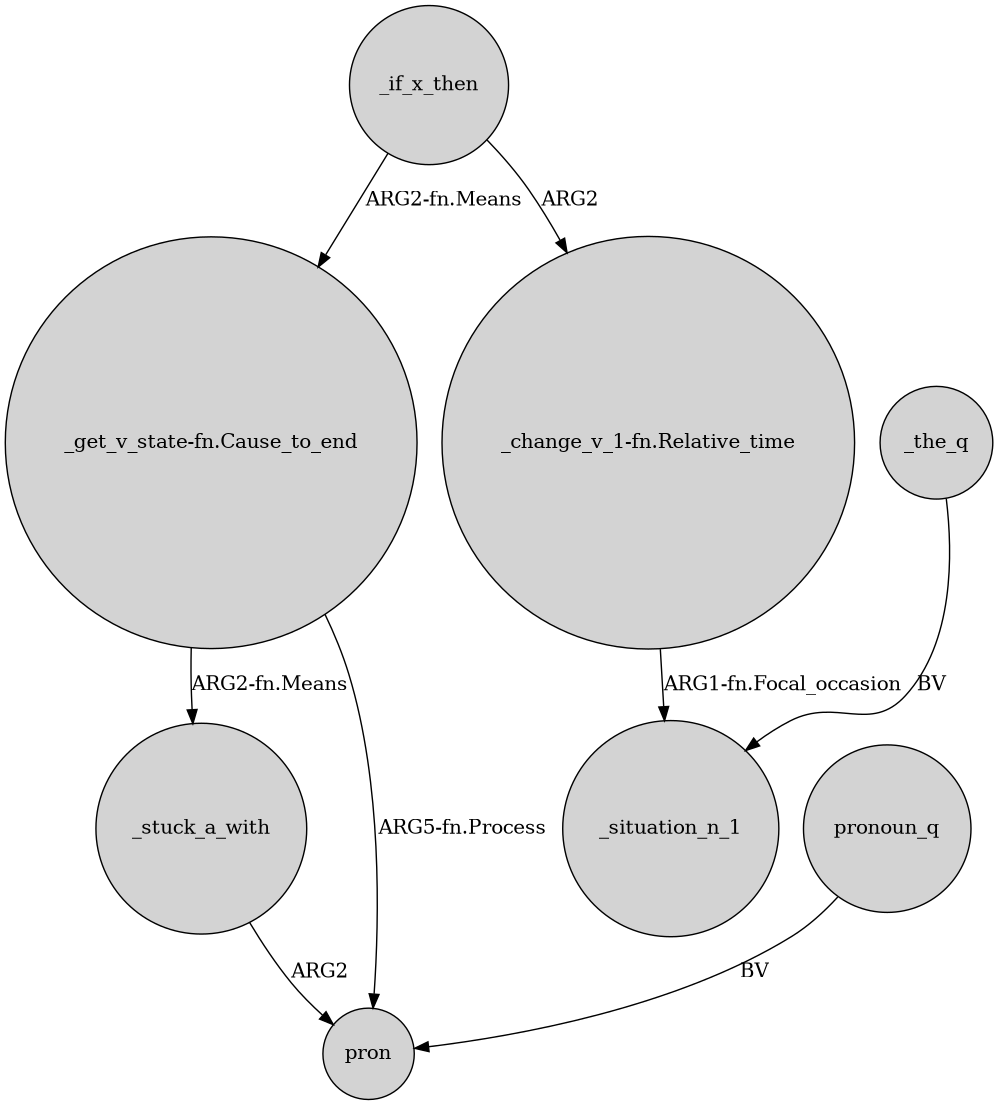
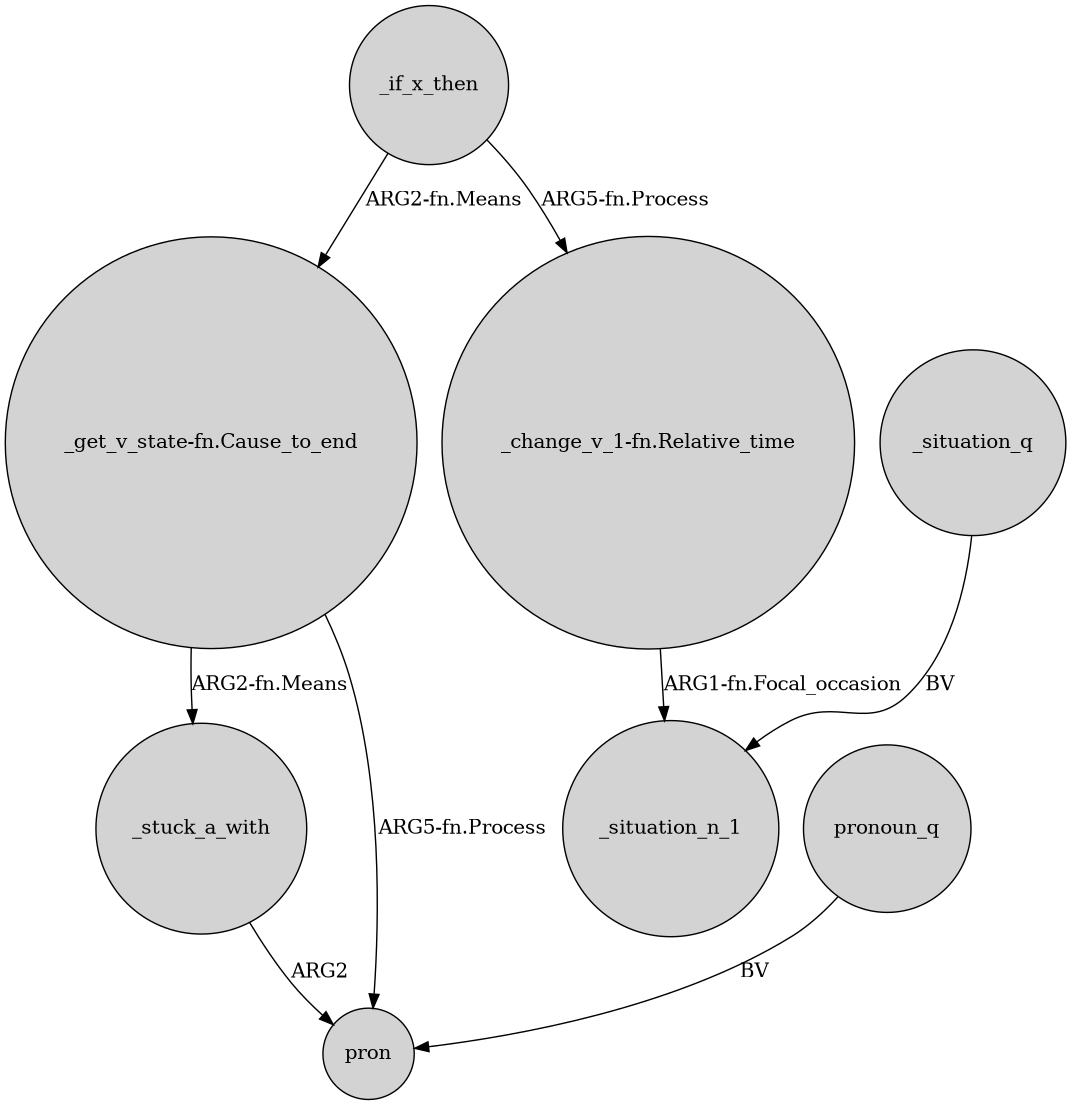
edge "_if_x_then" -> "_change_v_1-fn.Relative_time": label "ARG2" -> "ARG5-fn.Process"
node "_the_q": label "_the_q" -> "_situation_q"
